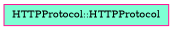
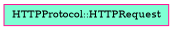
node "HTTPProtocol::HTTPProtocol": label "HTTPProtocol::HTTPProtocol" -> "HTTPProtocol::HTTPRequest"
